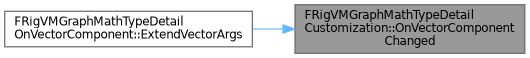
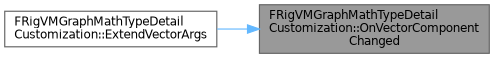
node "FRigVMGraphMathTypeDetail OnVectorComponent::ExtendVectorArgs": label "FRigVMGraphMathTypeDetail OnVectorComponent::ExtendVectorArgs" -> "FRigVMGraphMathTypeDetail Customization::ExtendVectorArgs"
